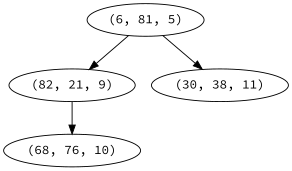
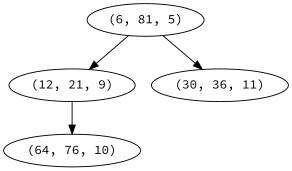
node "(82, 21, 9)": label "(82, 21, 9)" -> "(12, 21, 9)"
node "(30, 38, 11)": label "(30, 38, 11)" -> "(30, 36, 11)"
node "(68, 76, 10)": label "(68, 76, 10)" -> "(64, 76, 10)"
